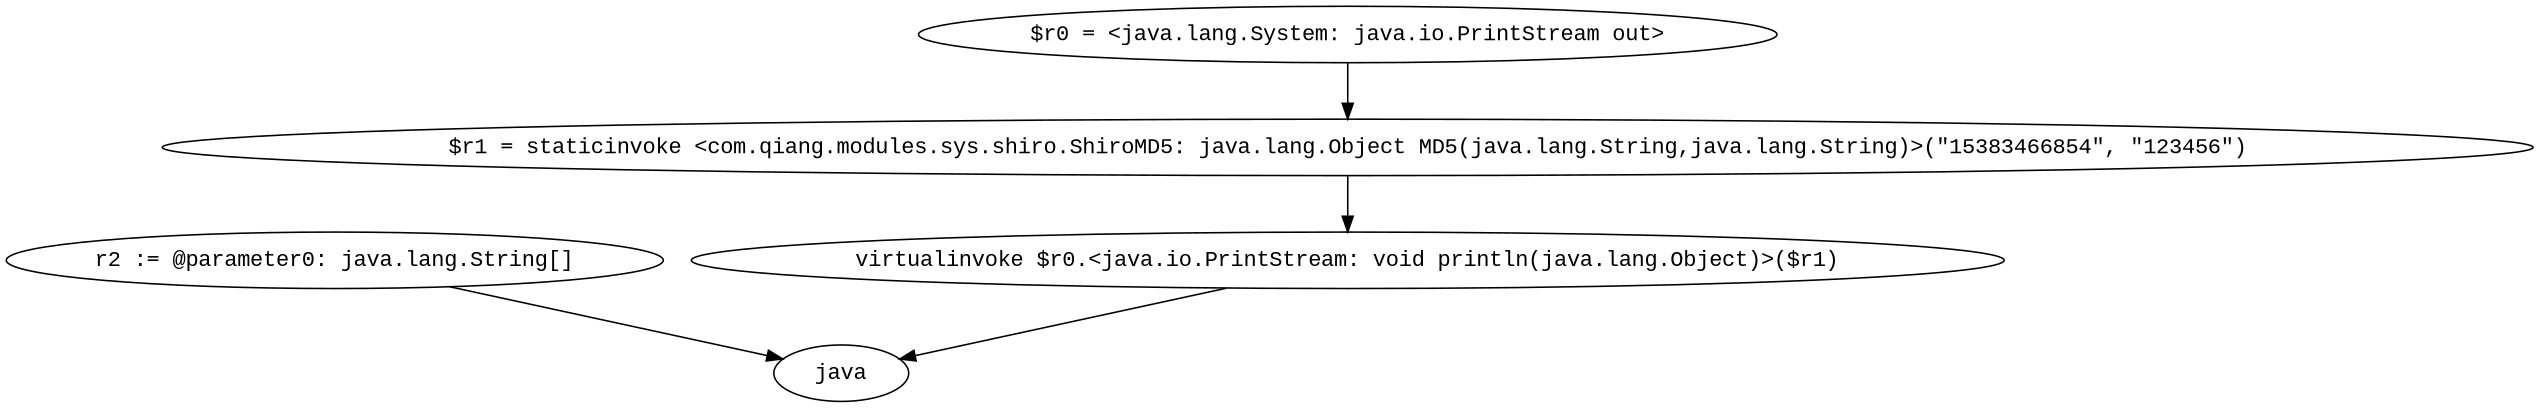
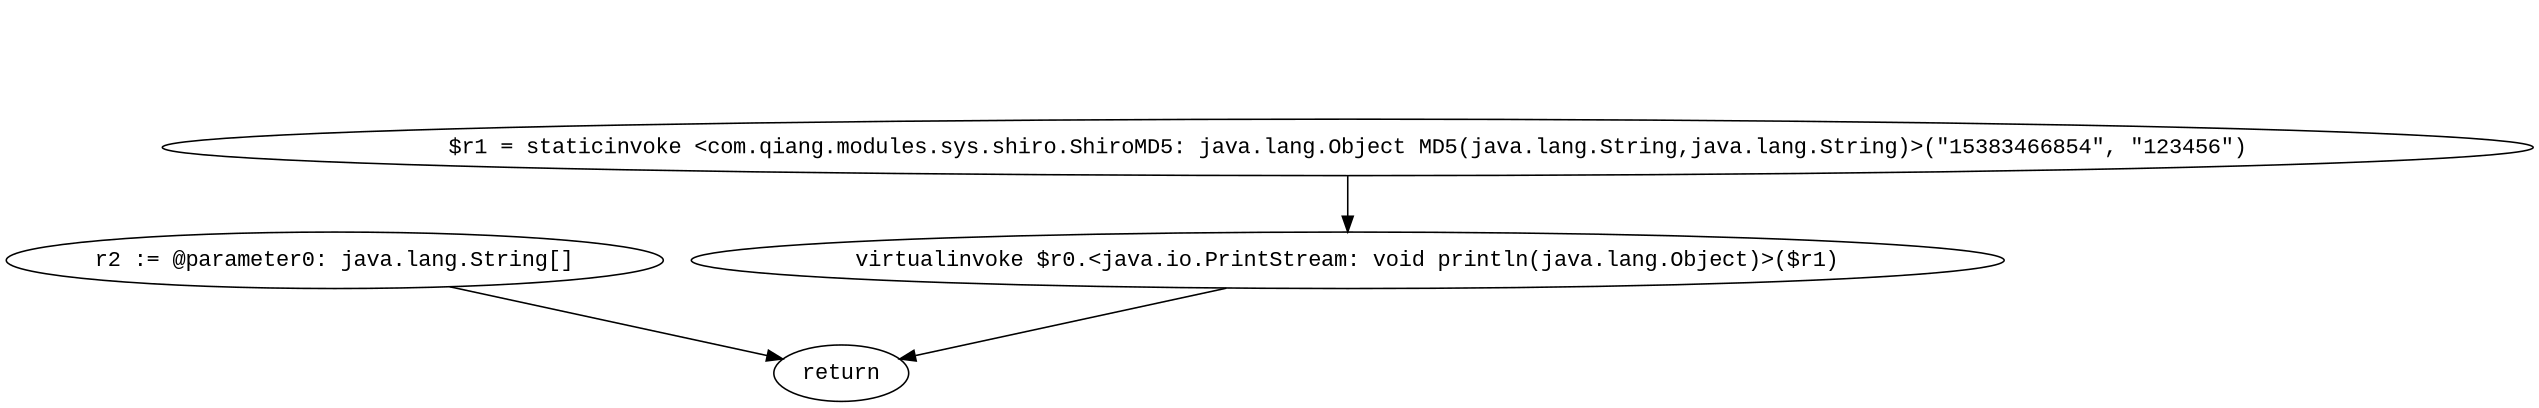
node "$r0 = <java.lang.System: java.io.PrintStream out>": removed
node "java": label "java" -> "return"
